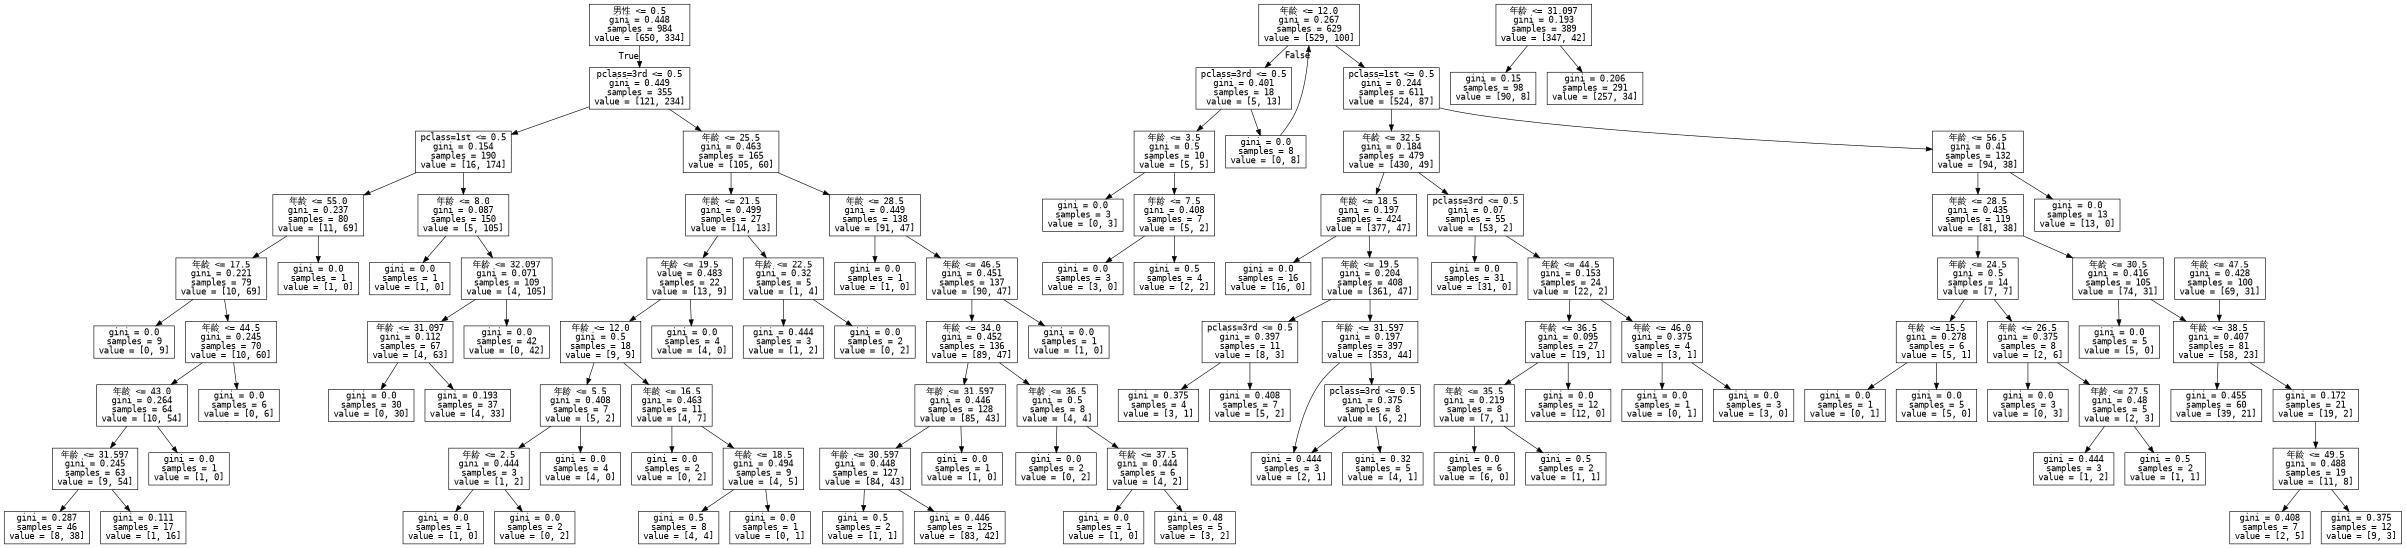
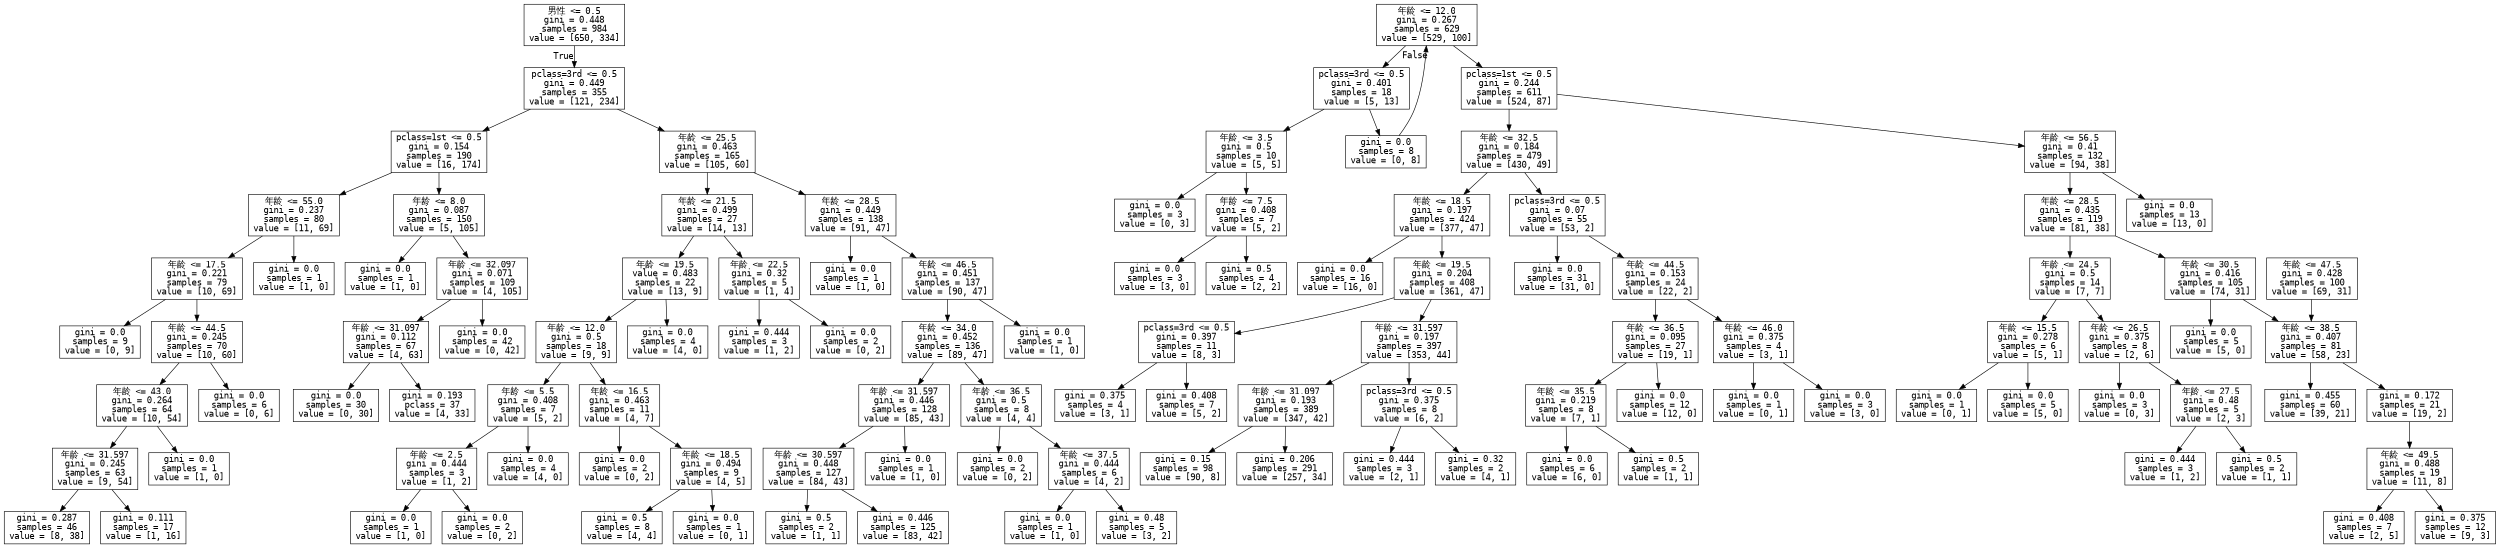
edge "年龄 <= 31.597 gini = 0.197 samples = 397 value = [353, 44]" -> "gini = 0.444 samples = 3 value = [2, 1]": now "年龄 <= 31.597 gini = 0.197 samples = 397 value = [353, 44]" -> "年龄 <= 31.097 gini = 0.193 samples = 389 value = [347, 42]"
node "gini = 0.193 samples = 37 value = [4, 33]": label "gini = 0.193 samples = 37 value = [4, 33]" -> "gini = 0.193 pclass = 37 value = [4, 33]"
node "gini = 0.32 samples = 5 value = [4, 1]": label "gini = 0.32 samples = 5 value = [4, 1]" -> "gini = 0.32 samples = 2 value = [4, 1]"
